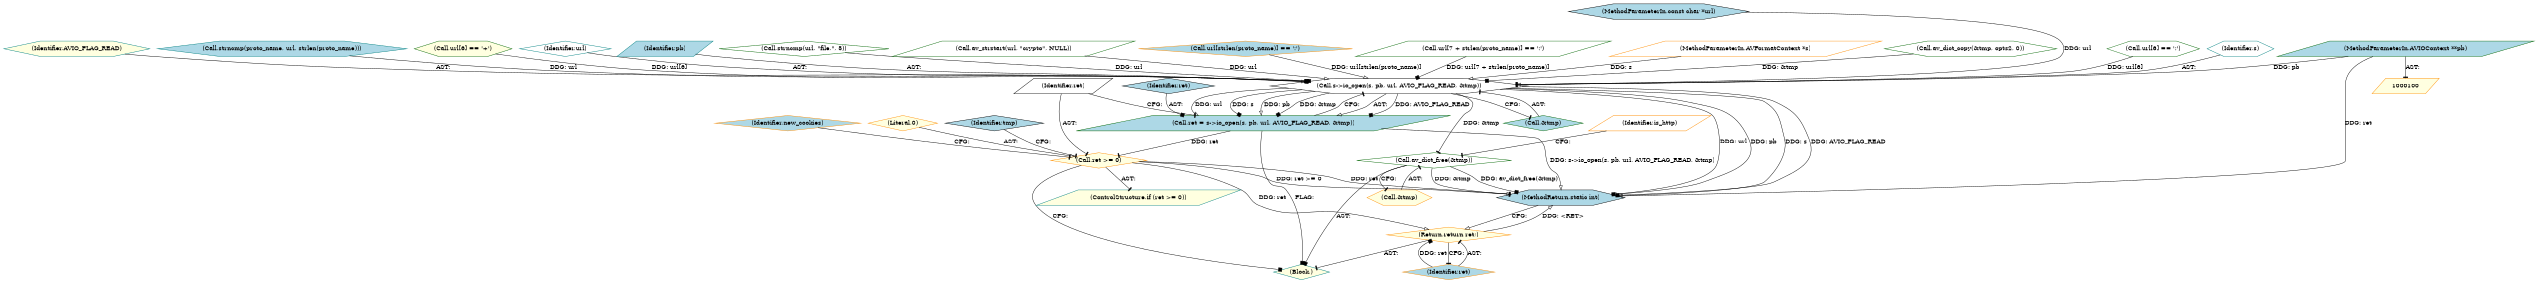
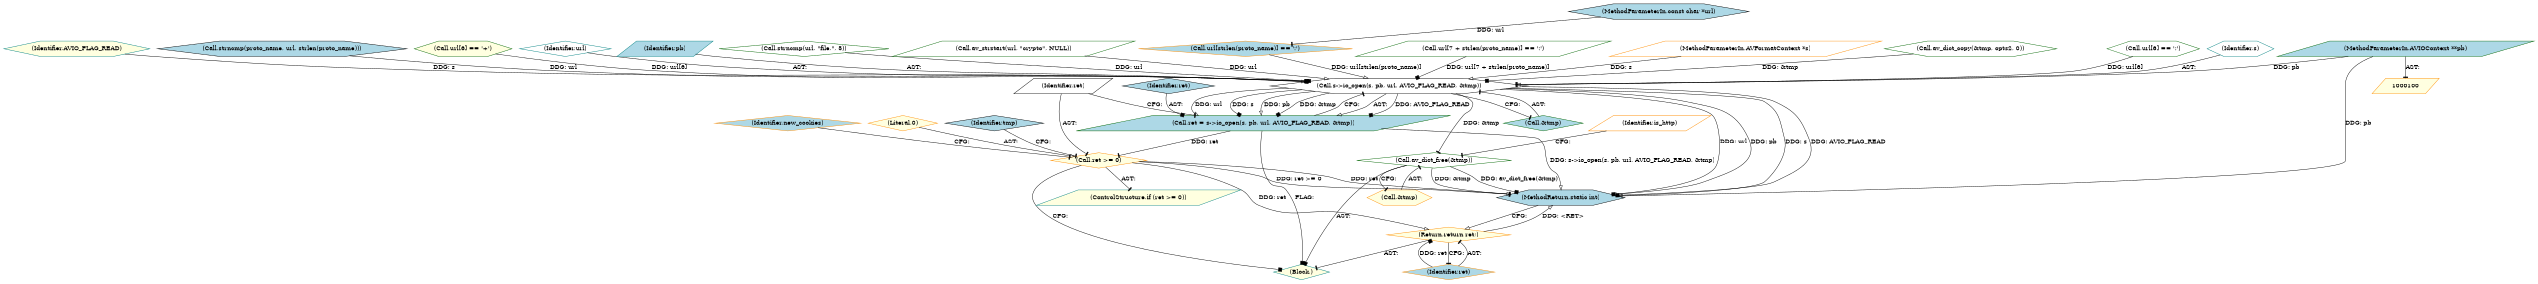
node "(Call,strncmp(proto_name, url, strlen(proto_name)))": color teal -> black
edge "(Identifier,AVIO_FLAG_READ)" -> "(Call,s->io_open(s, pb, url, AVIO_FLAG_READ, &tmp))": label "AST: " -> "DDG: s"
edge "(MethodParameterIn,const char *url)" -> "(Call,s->io_open(s, pb, url, AVIO_FLAG_READ, &tmp))": now "(MethodParameterIn,const char *url)" -> "(Call,url[strlen(proto_name)] == ':')"
edge "(MethodParameterIn,AVIOContext **pb)" -> "(MethodReturn,static int)": label "DDG: ret" -> "DDG: pb"
